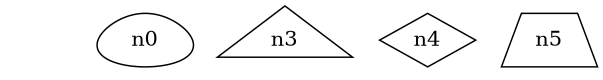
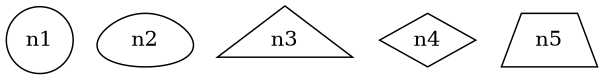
node "n1": added
node "n0": label "n0" -> "n2"
